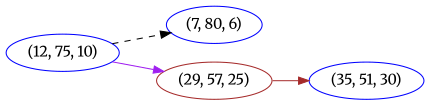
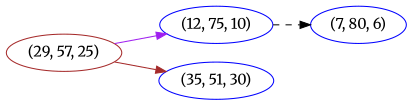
edge "(12, 75, 10)" -> "(29, 57, 25)": reversed
